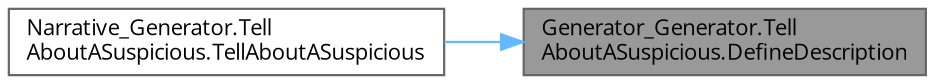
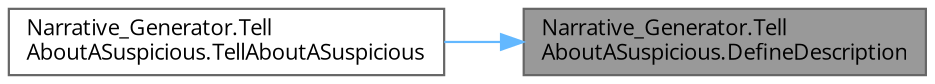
node "Generator_Generator.Tell AboutASuspicious.DefineDescription": label "Generator_Generator.Tell AboutASuspicious.DefineDescription" -> "Narrative_Generator.Tell AboutASuspicious.DefineDescription"
